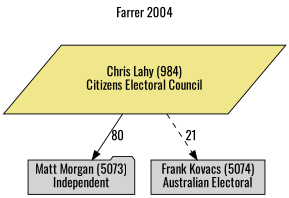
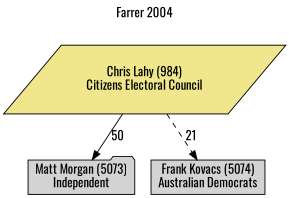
edge "Chris Lahy (984) Citizens Electoral Council" -> "Matt Morgan (5073) Independent": label "80" -> "50"
node "Frank Kovacs (5074) Australian Electoral": label "Frank Kovacs (5074) Australian Electoral" -> "Frank Kovacs (5074) Australian Democrats"
